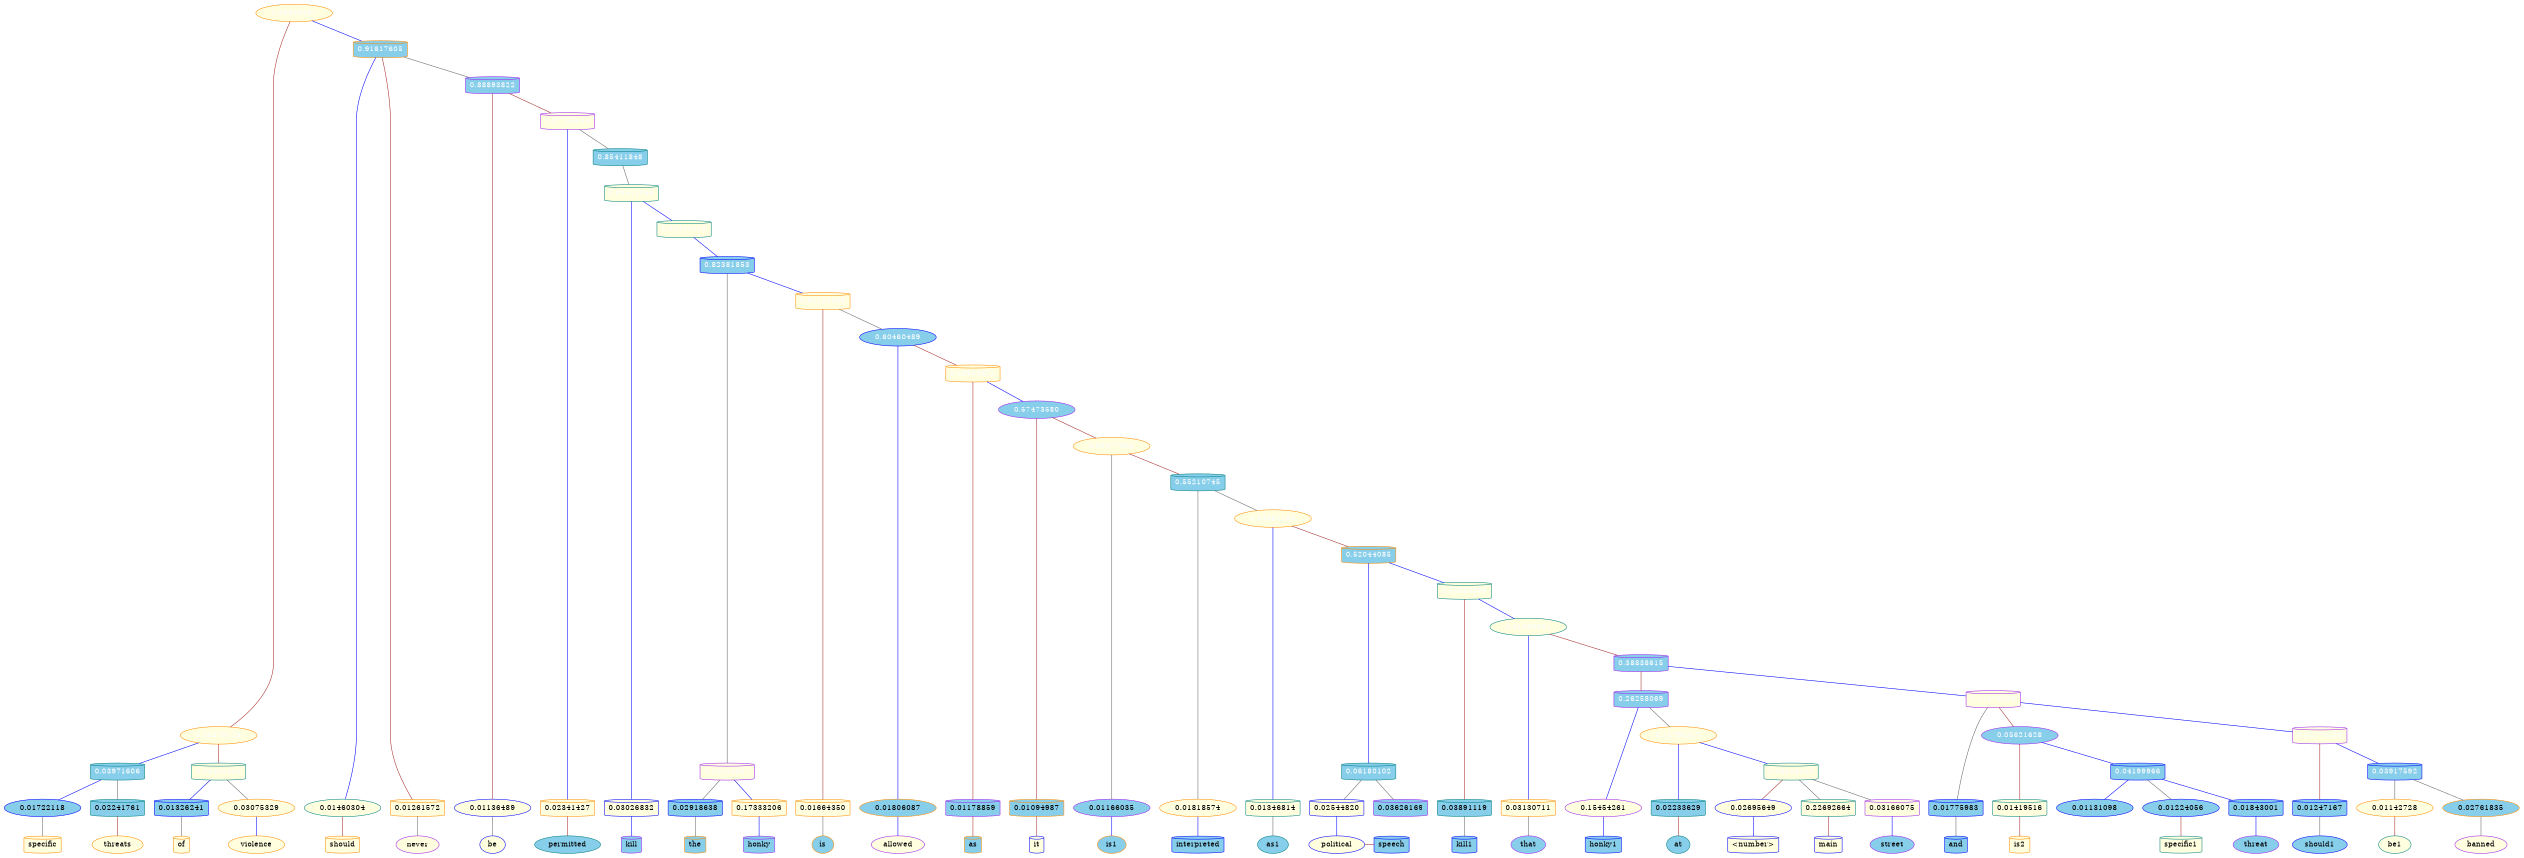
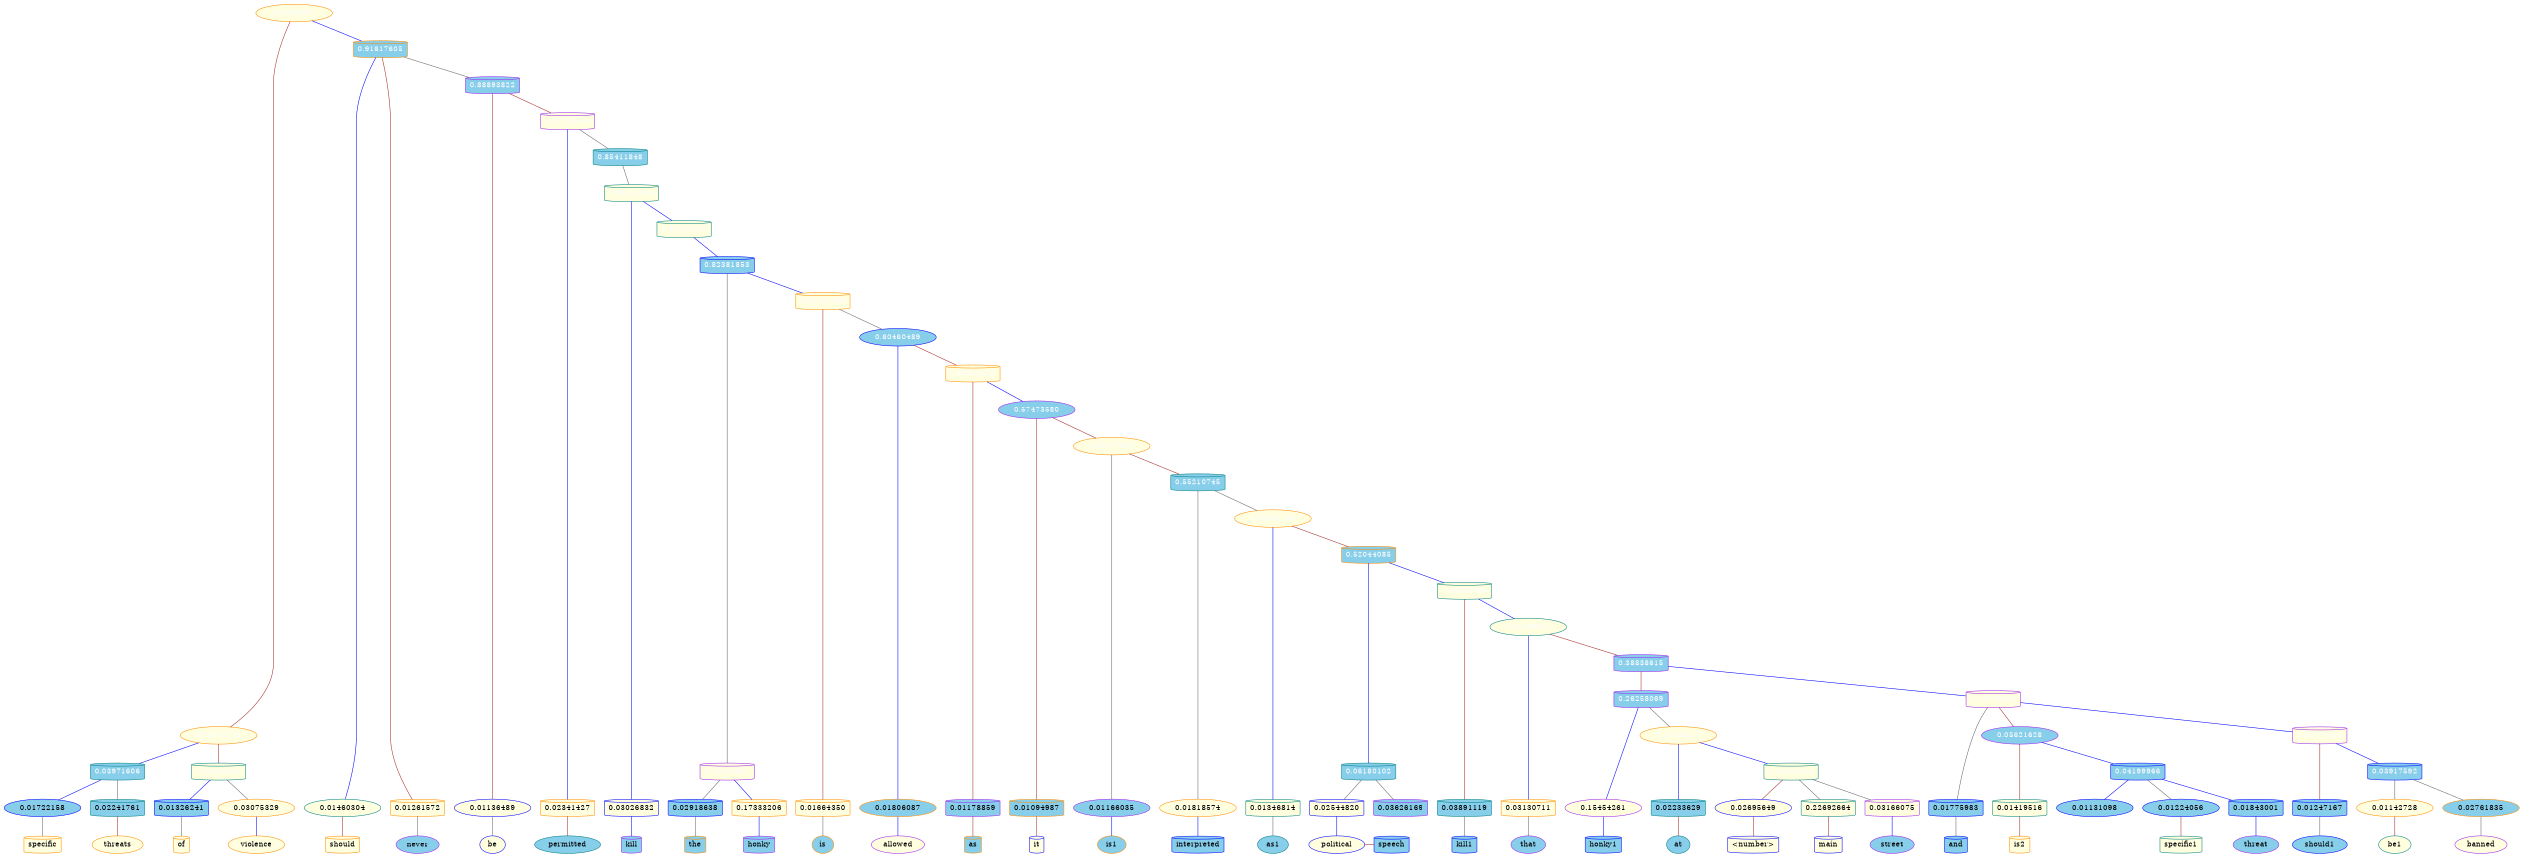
node "0.01722118": label "0.01722118" -> "0.01722158"
edge "0.02695649" -- "<number>": color blue -> brown
node "never": fillcolor lightyellow -> skyblue
